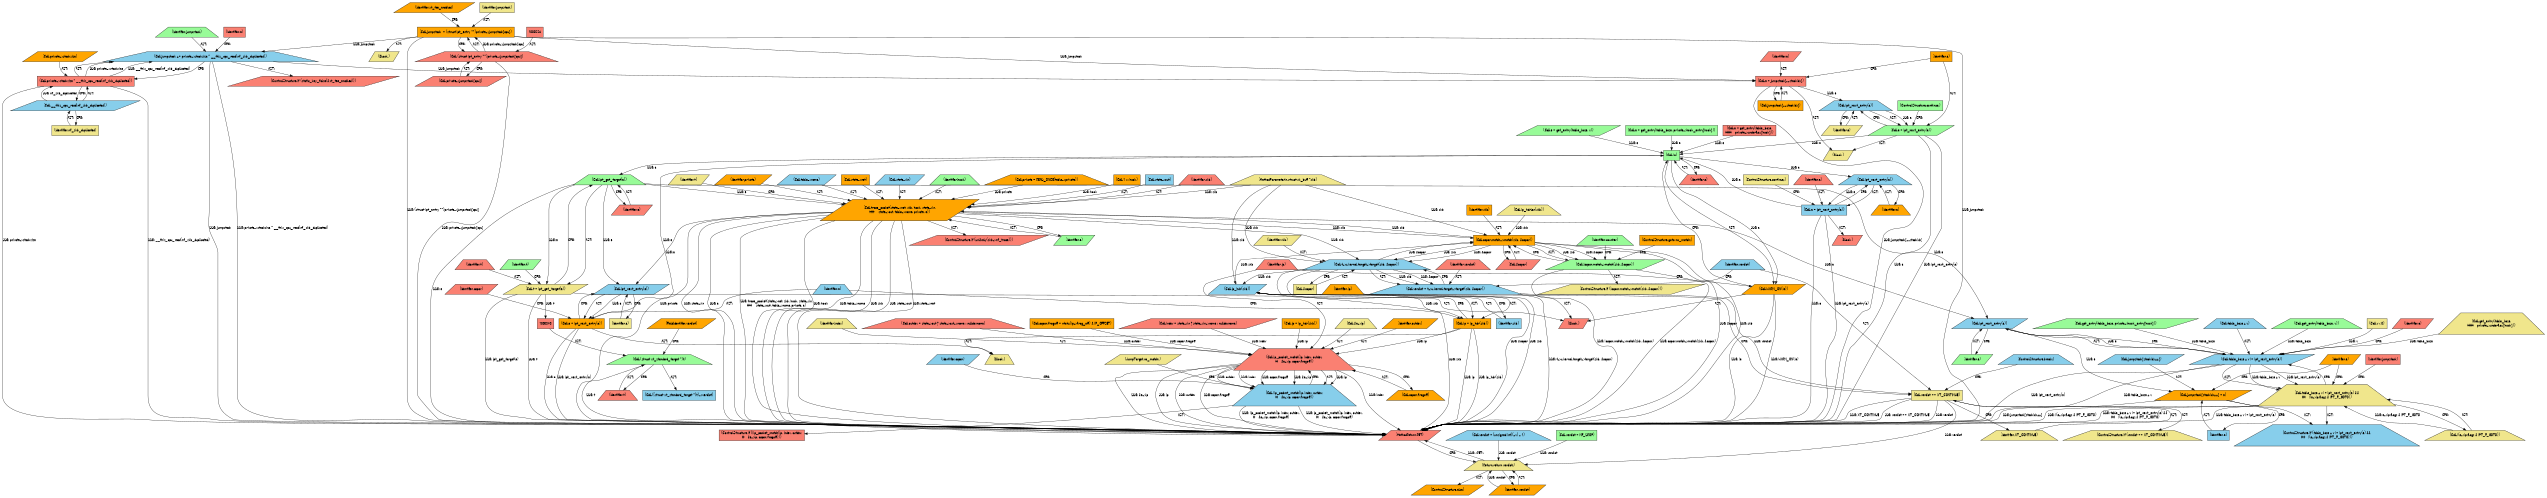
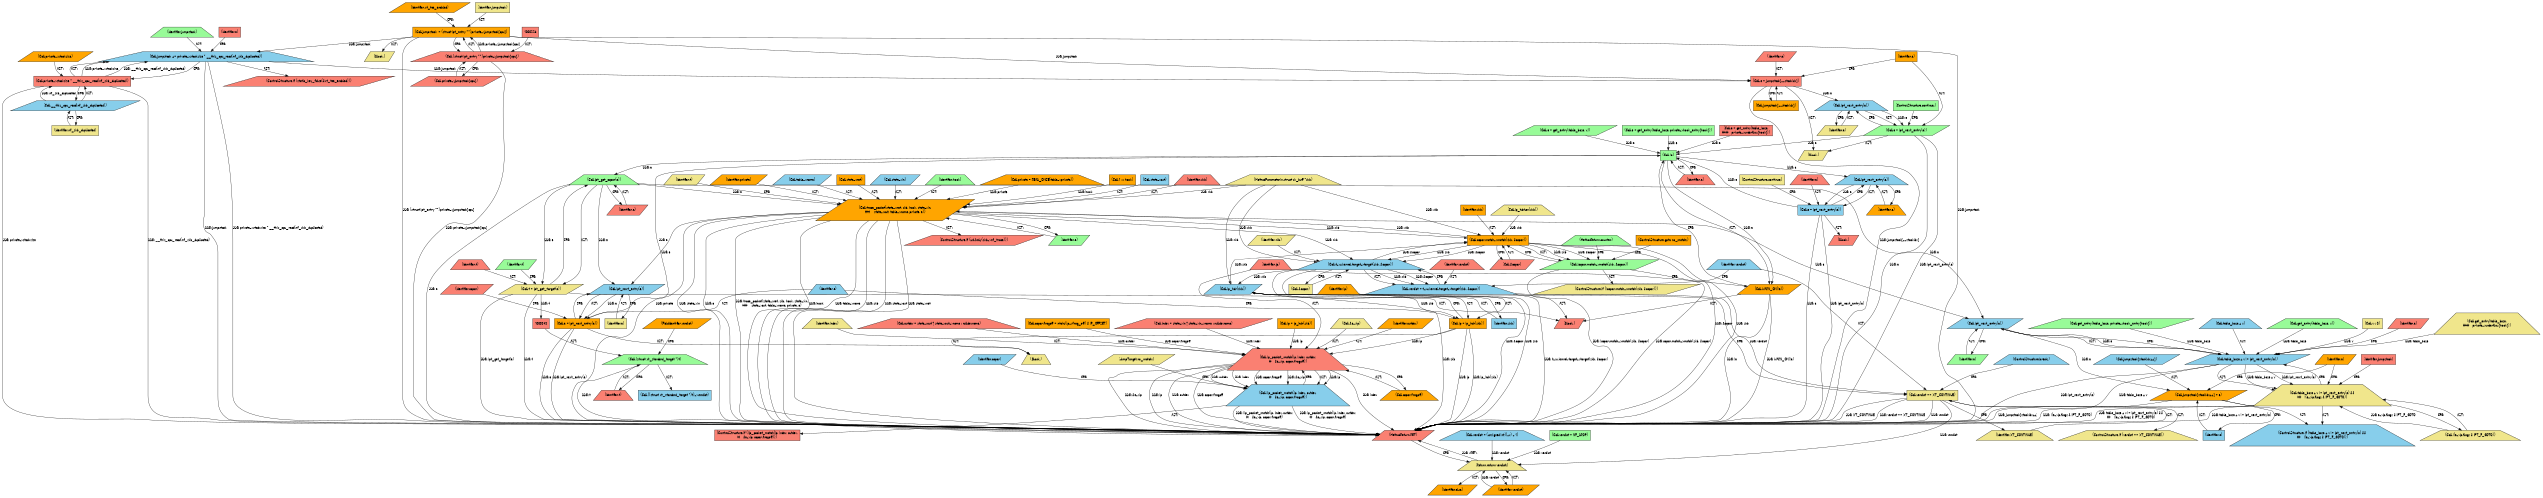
node "(Call,ipt_get_target(e))": label "(Call,ipt_get_target(e))" -> "(Call,ipt_get_acpar(e))"
node "(Identifier,counter)": label "(Identifier,counter)" -> "(MethodReturn,counter)"
node "(ControlStructure,else)": label "(ControlStructure,else)" -> "(Identifier,else)"
